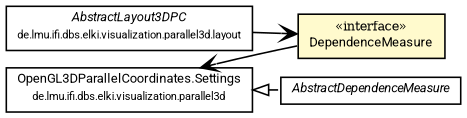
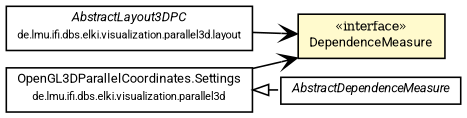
edge "DependenceMeasure" -> "OpenGL3DParallelCoordinates.Settings": reversed
